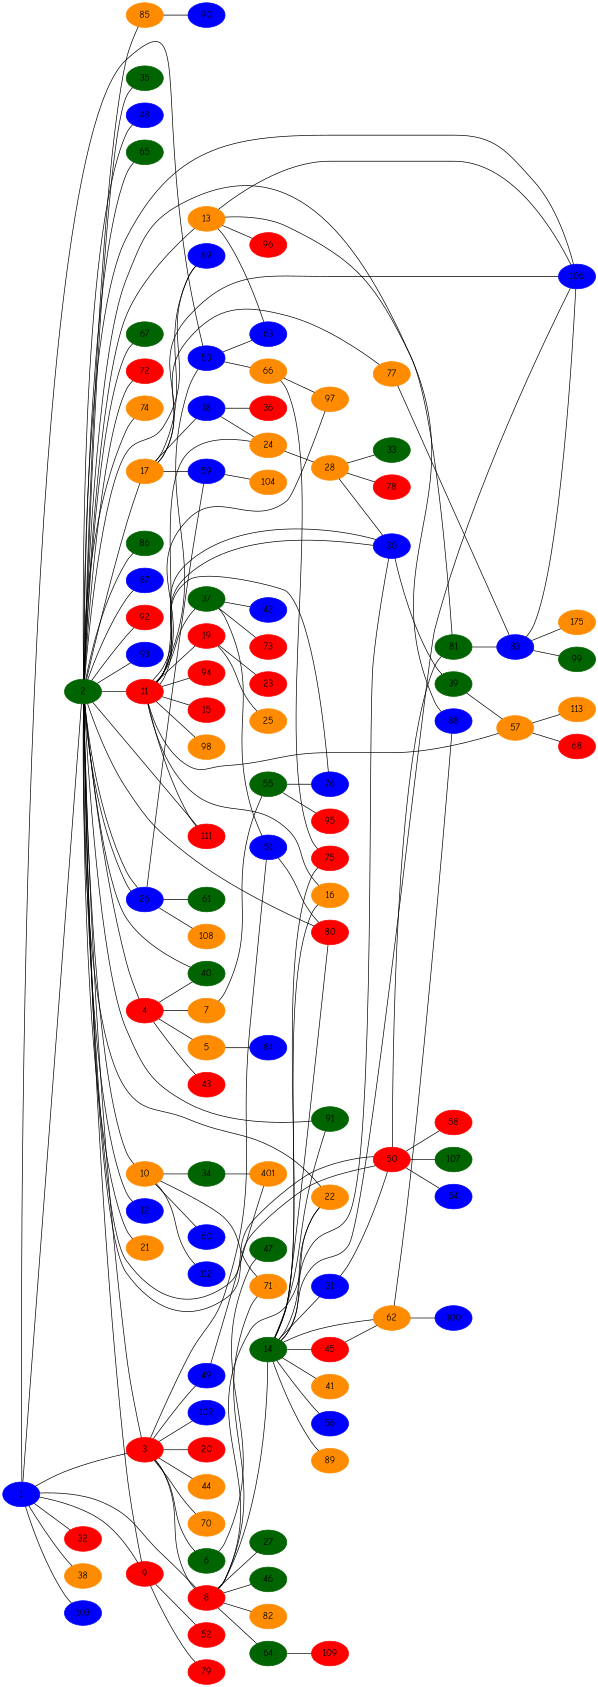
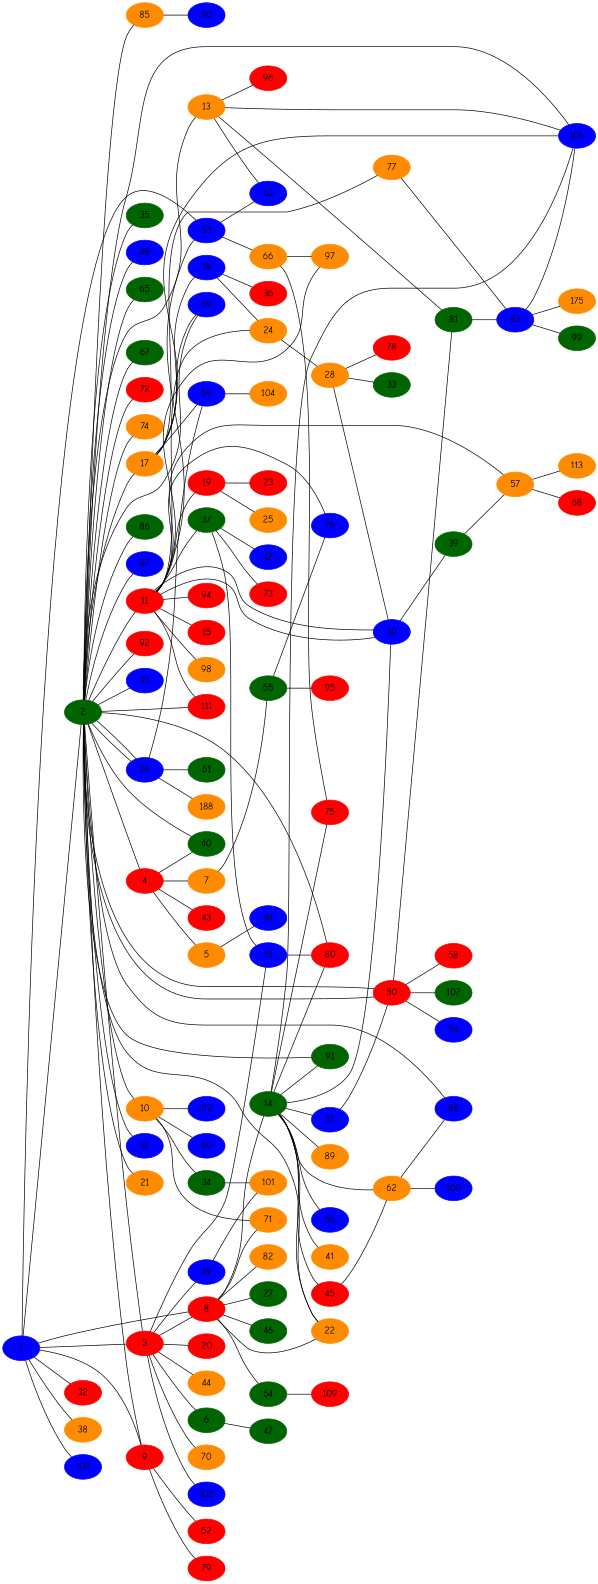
node "16": removed
node "108": label "108" -> "188"
node "401": label "401" -> "101"
